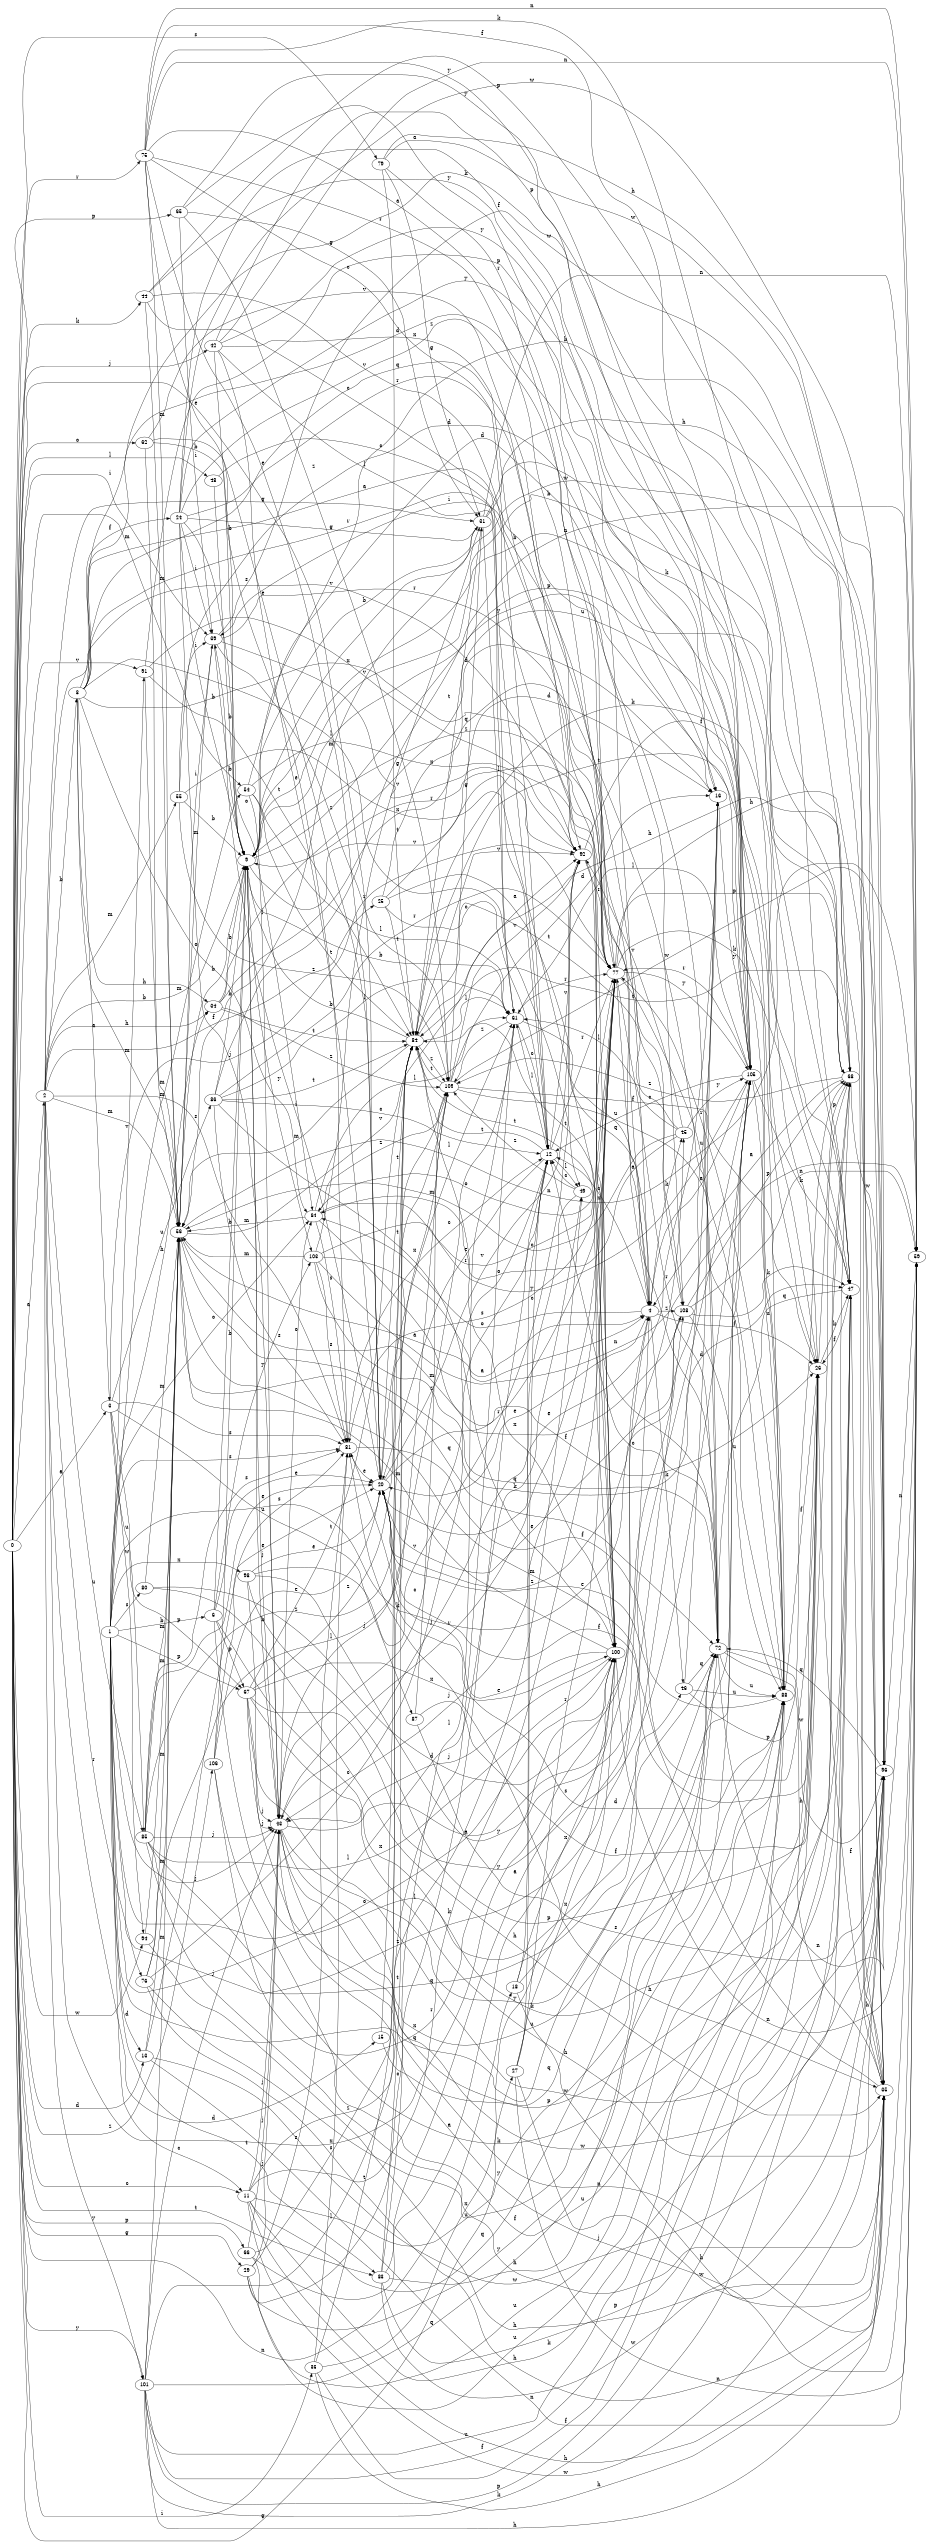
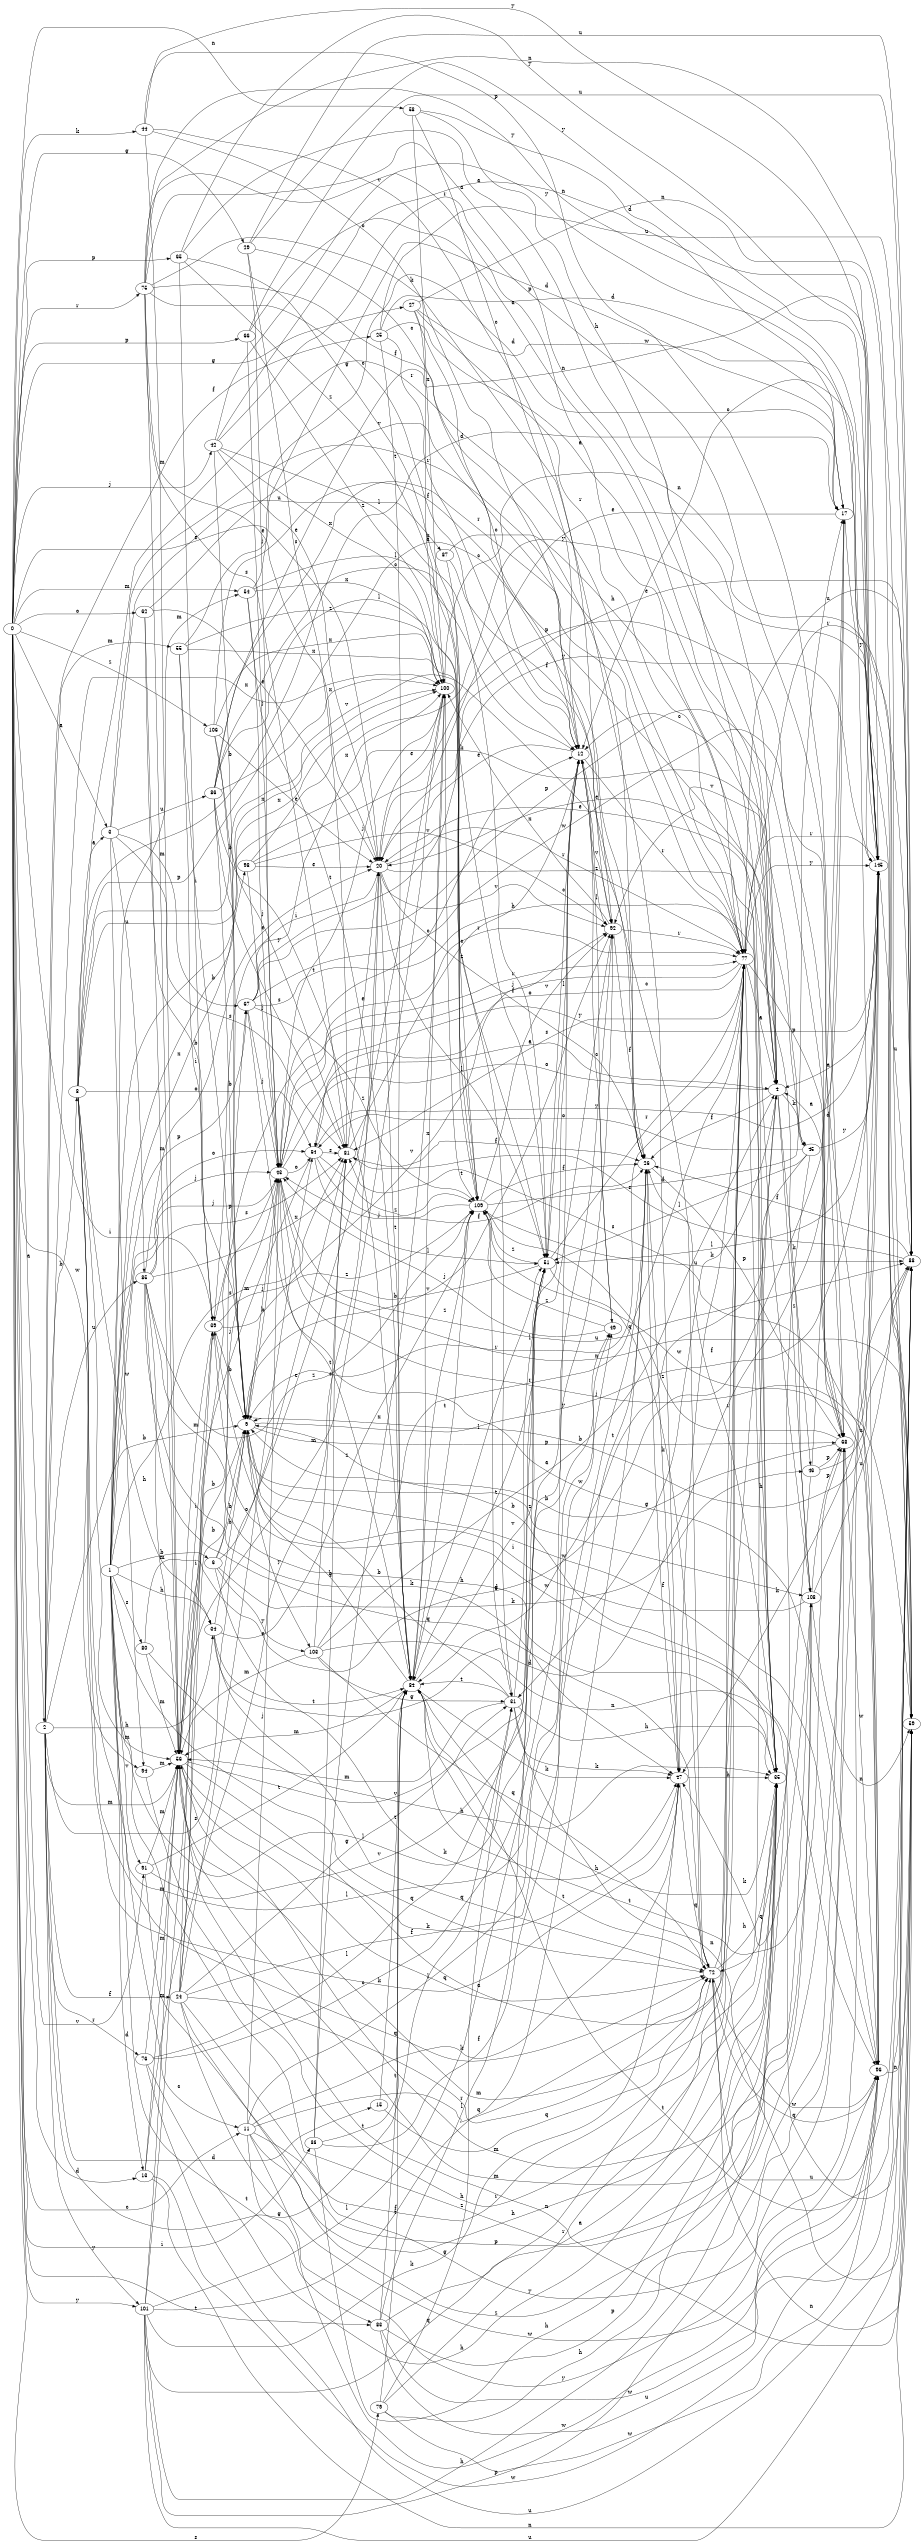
node "48": removed
node "16": label "16" -> "17"
node "61": label "61" -> "51"
node "105": label "105" -> "145"
edge "100" -> "84": now "100" -> "109"
edge "4" -> "31": added, label "g"
edge "106" -> "81": label "s" -> "y"
edge "1" -> "100": label "o" -> "x"
node "18": label "18" -> "58"
